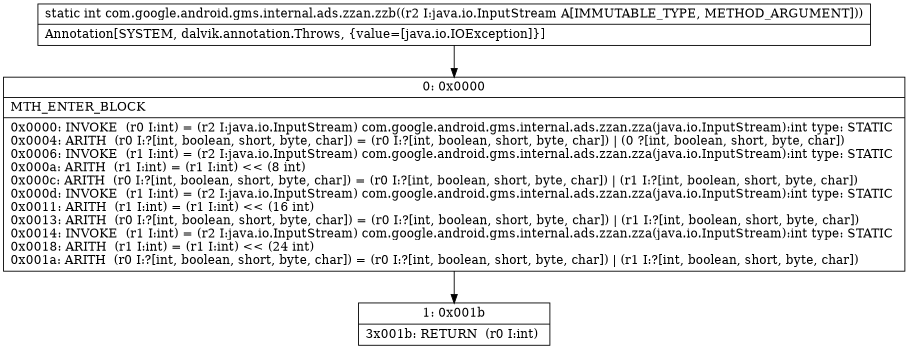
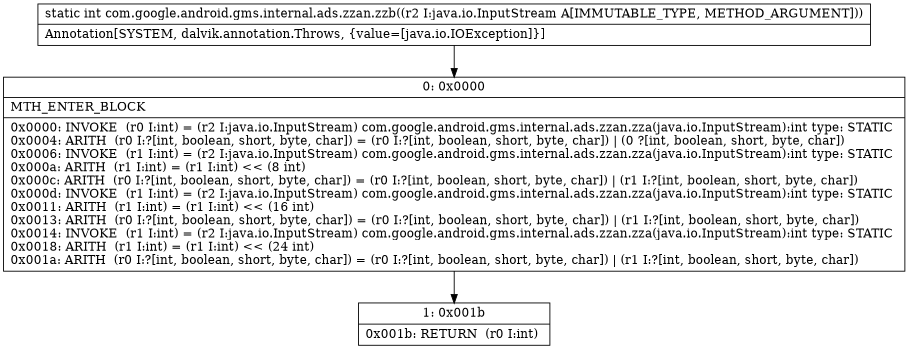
node "1: 0x001b": text "3x001b: RETURN  (r0 I:int)" -> "0x001b: RETURN  (r0 I:int)"
